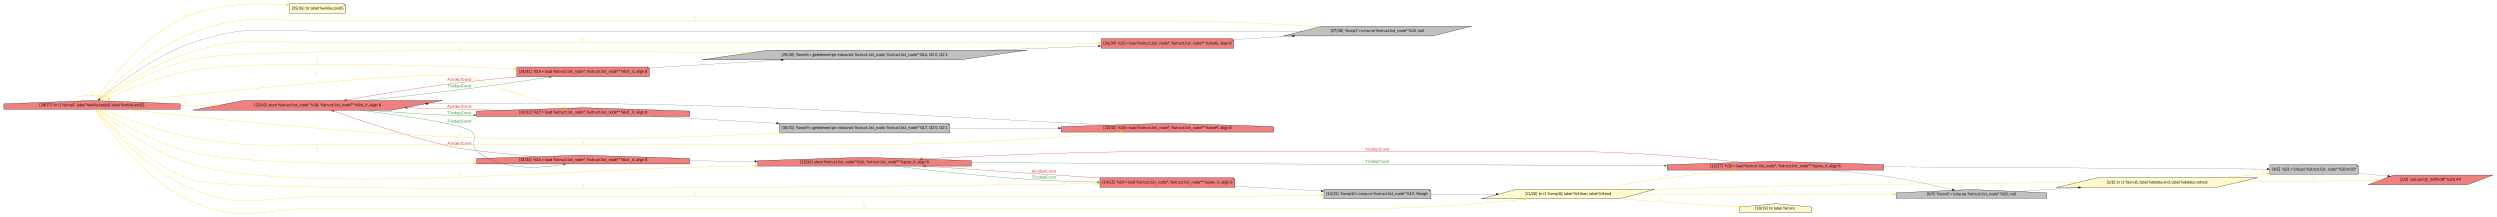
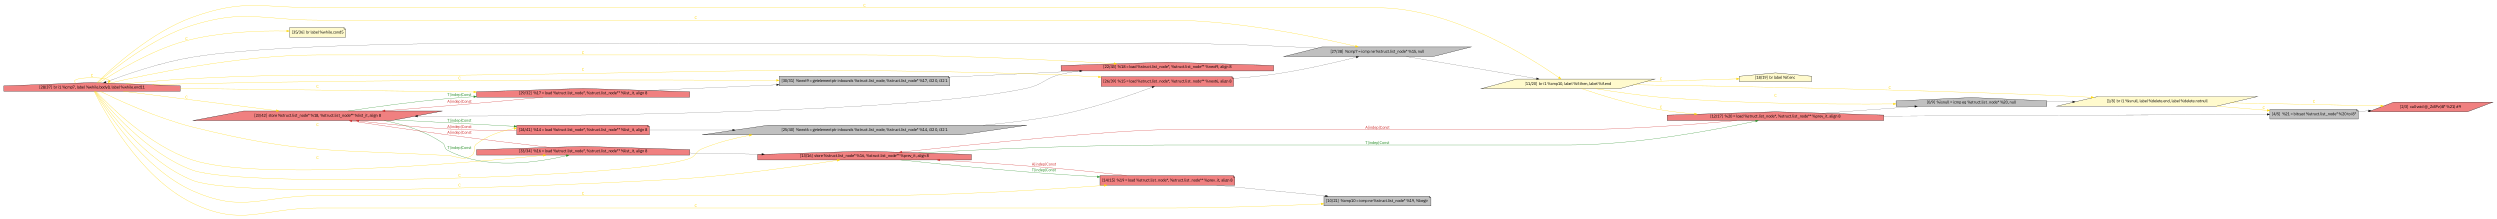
edge "[10/21]  %cmp10 = icmp ne %struct.list_node* %19, %begin" -> "[11/20]  br i1 %cmp10, label %if.then, label %if.end": now "[27/38]  %cmp7 = icmp ne %struct.list_node* %15, null" -> "[11/20]  br i1 %cmp10, label %if.then, label %if.end"
